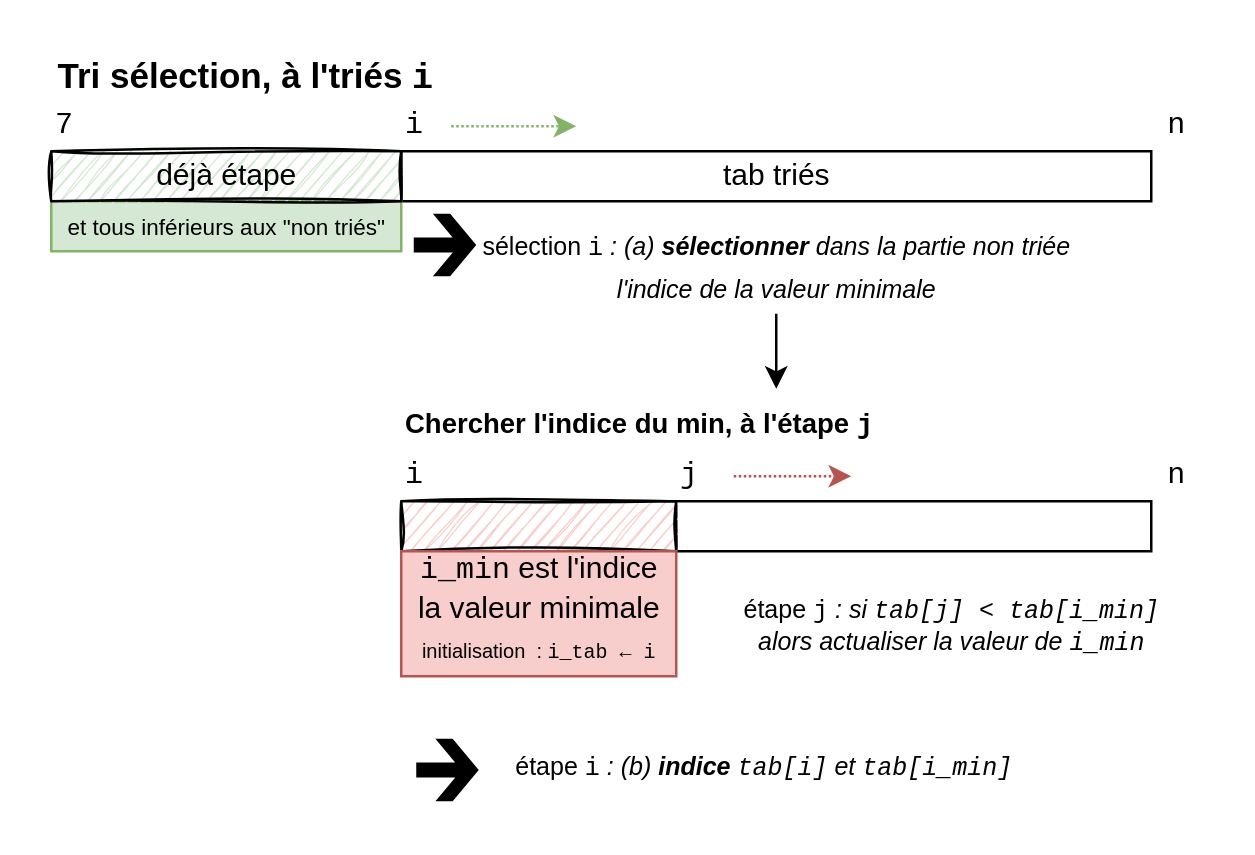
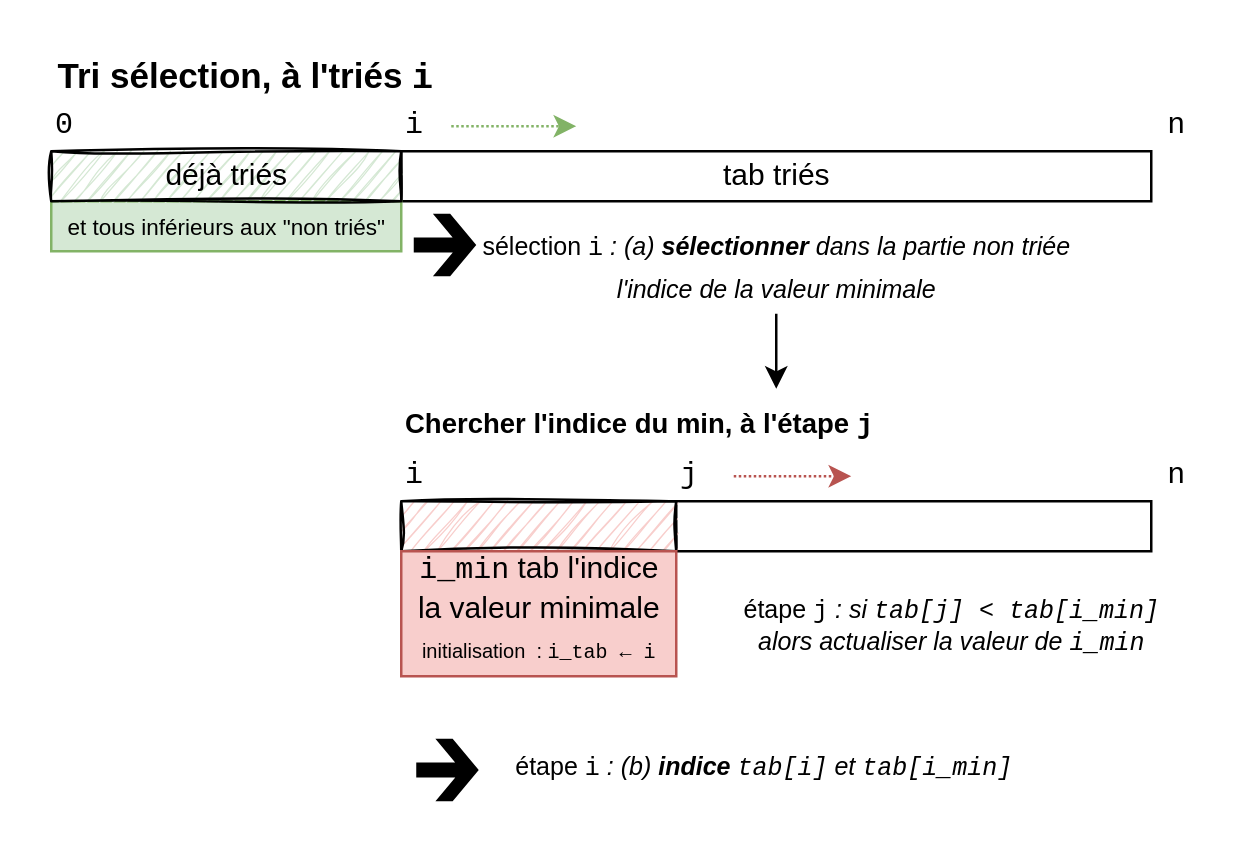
node "7": label "7" -> "0"
node "déjà étape": label "déjà étape" -> "déjà triés"
node "i_min est l'indice la valeur minimale": label "i_min est l'indice la valeur minimale" -> "i_min tab l'indice la valeur minimale"
